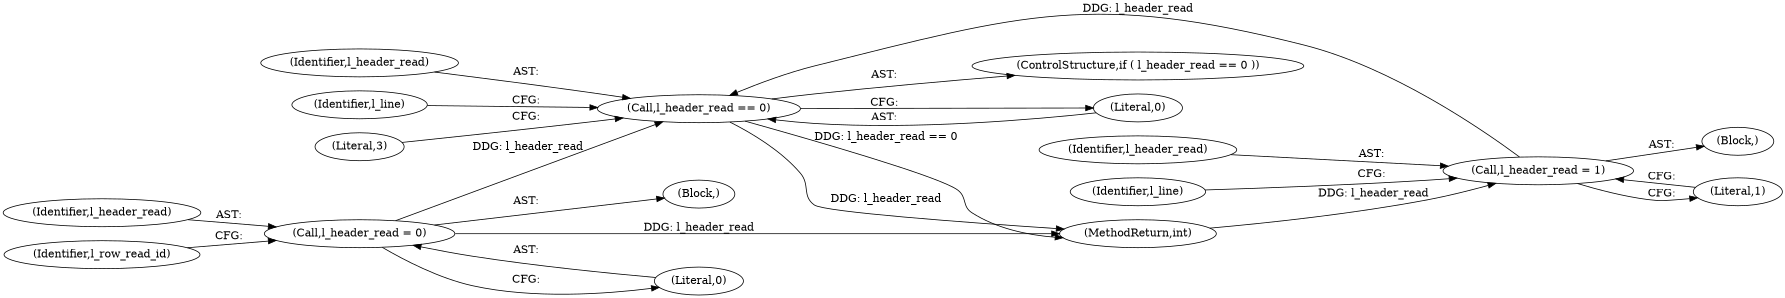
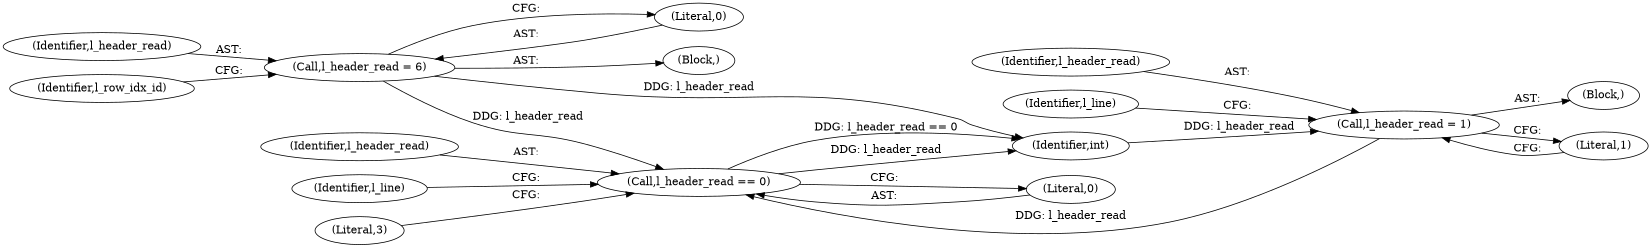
node "(ControlStructure,if ( l_header_read == 0 ))": removed
node "(Call,l_header_read = 0)": label "(Call,l_header_read = 0)" -> "(Call,l_header_read = 6)"
node "(MethodReturn,int)": label "(MethodReturn,int)" -> "(Identifier,int)"
node "(Identifier,l_row_read_id)": label "(Identifier,l_row_read_id)" -> "(Identifier,l_row_idx_id)"
